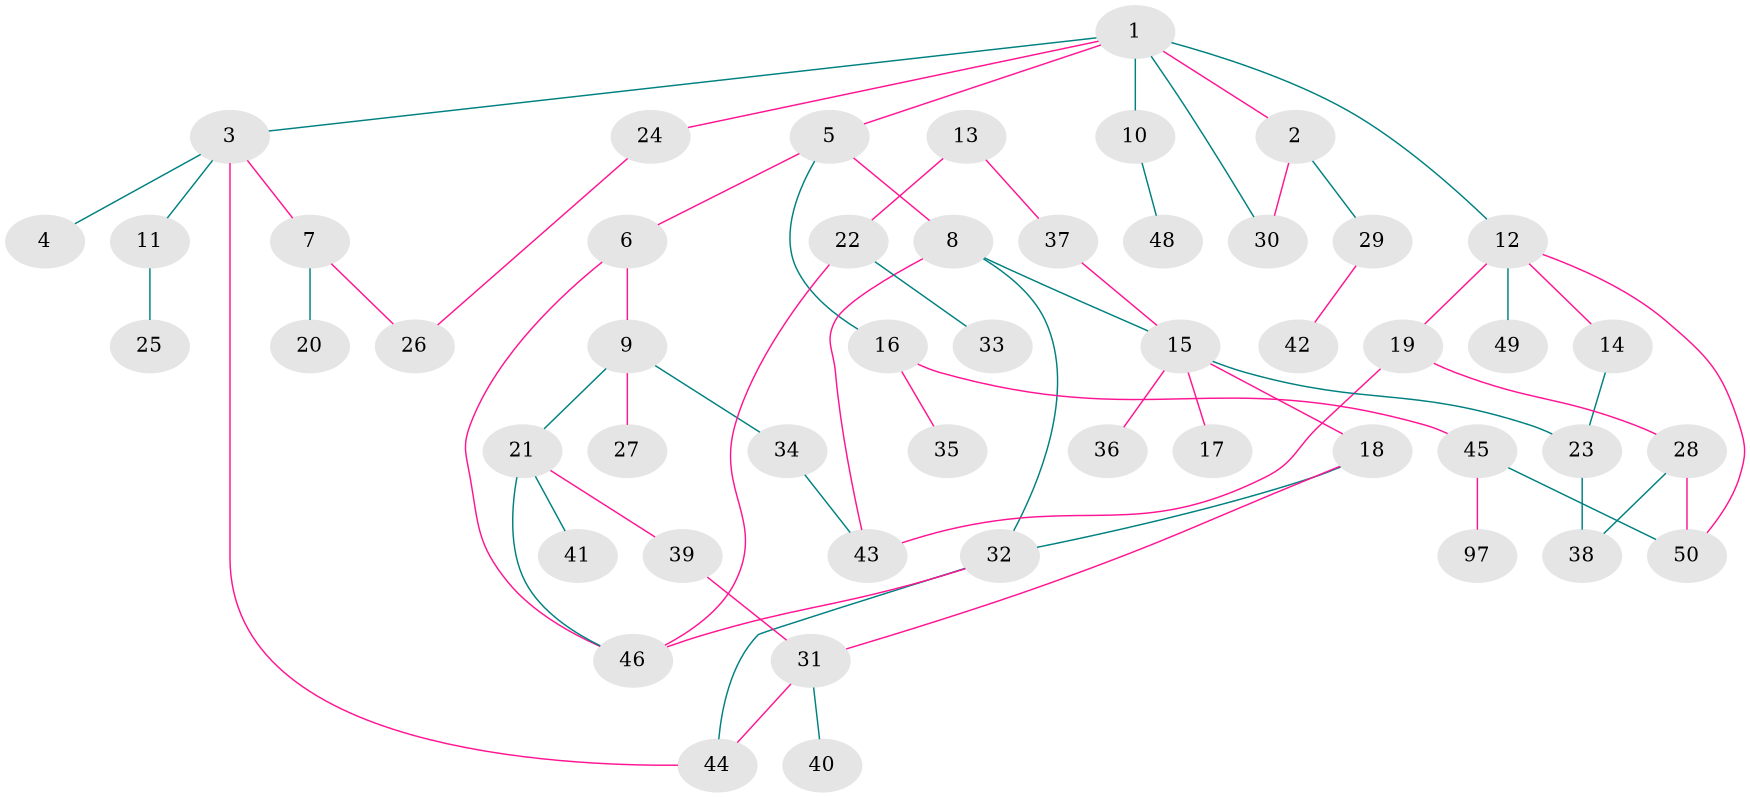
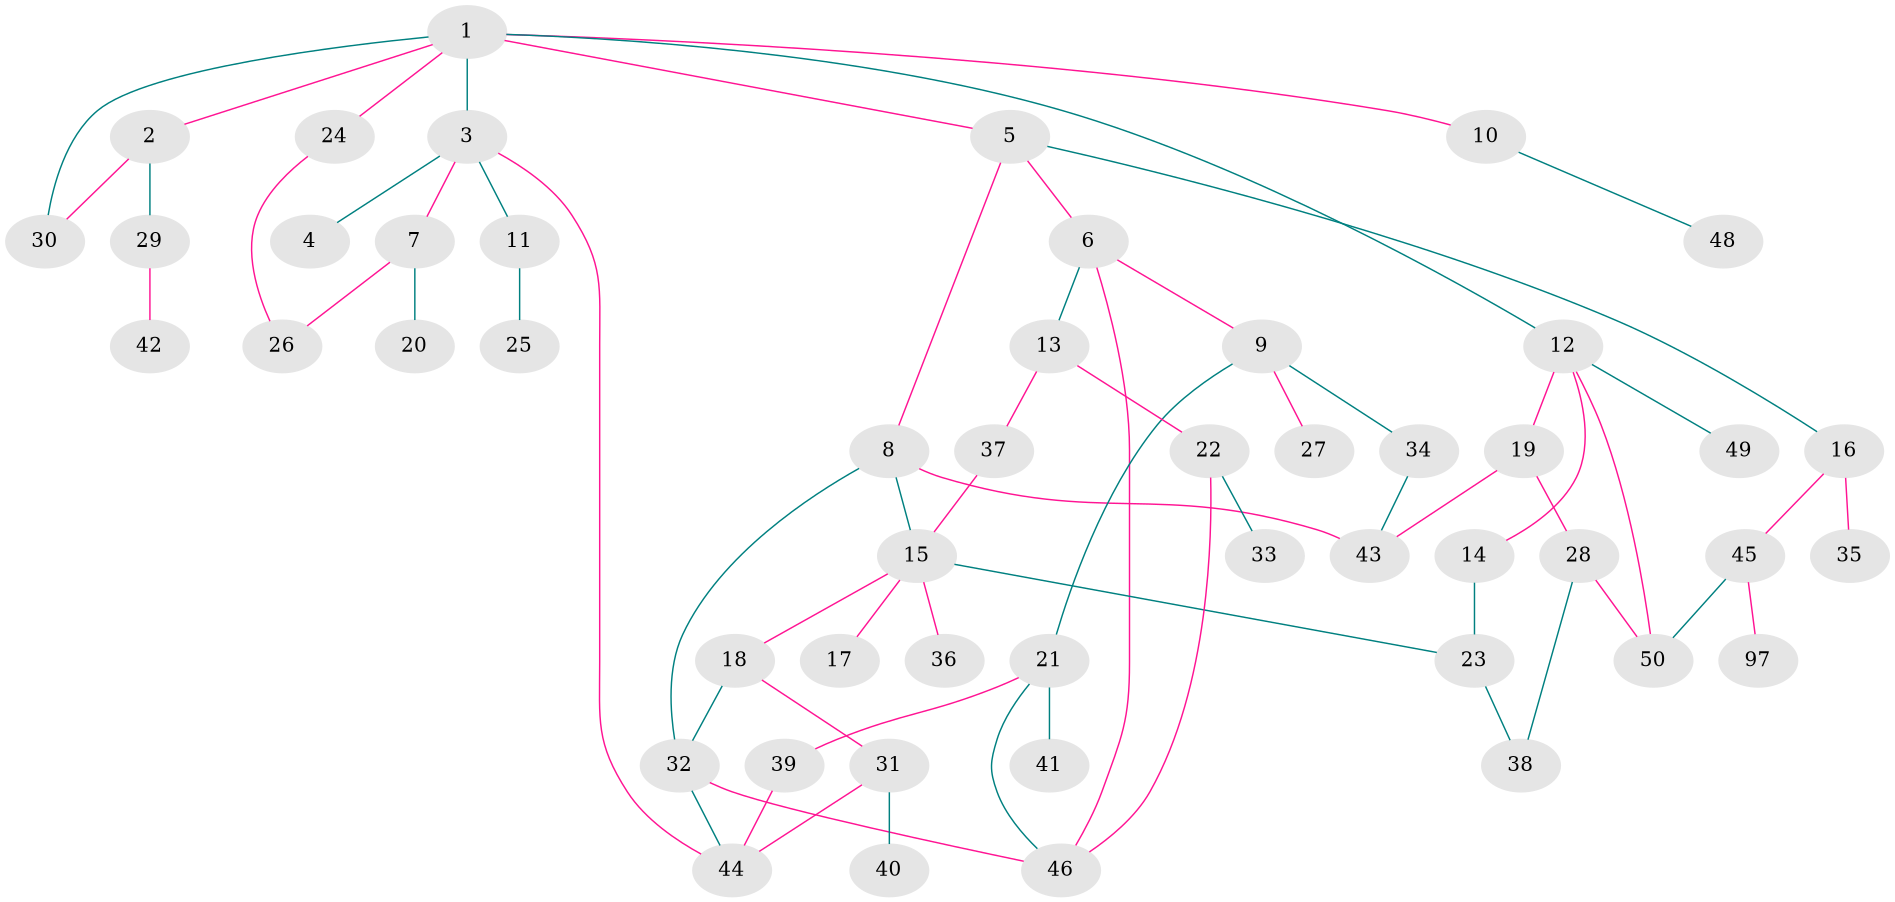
edge "1" -- "10": color teal -> deeppink
edge "6" -- "13": added
edge "39" -- "31": now "39" -- "44"
